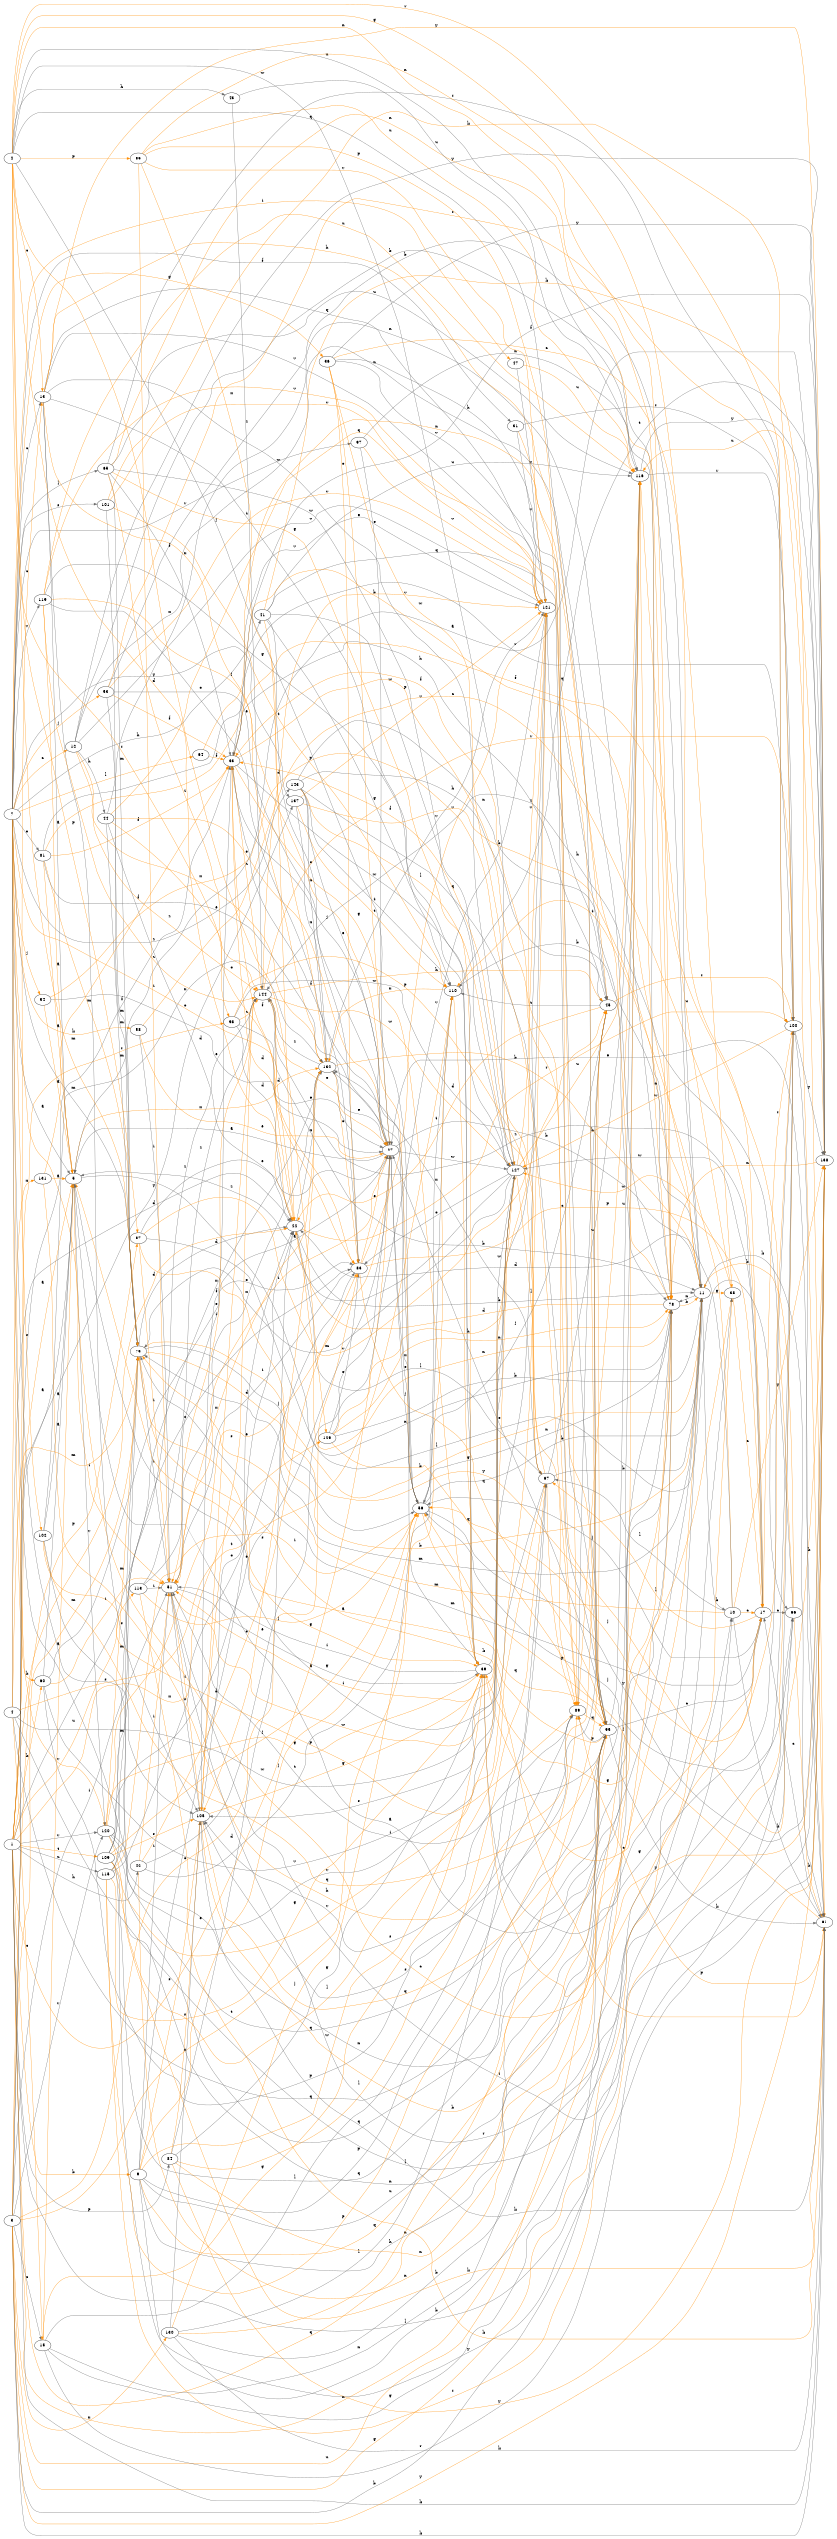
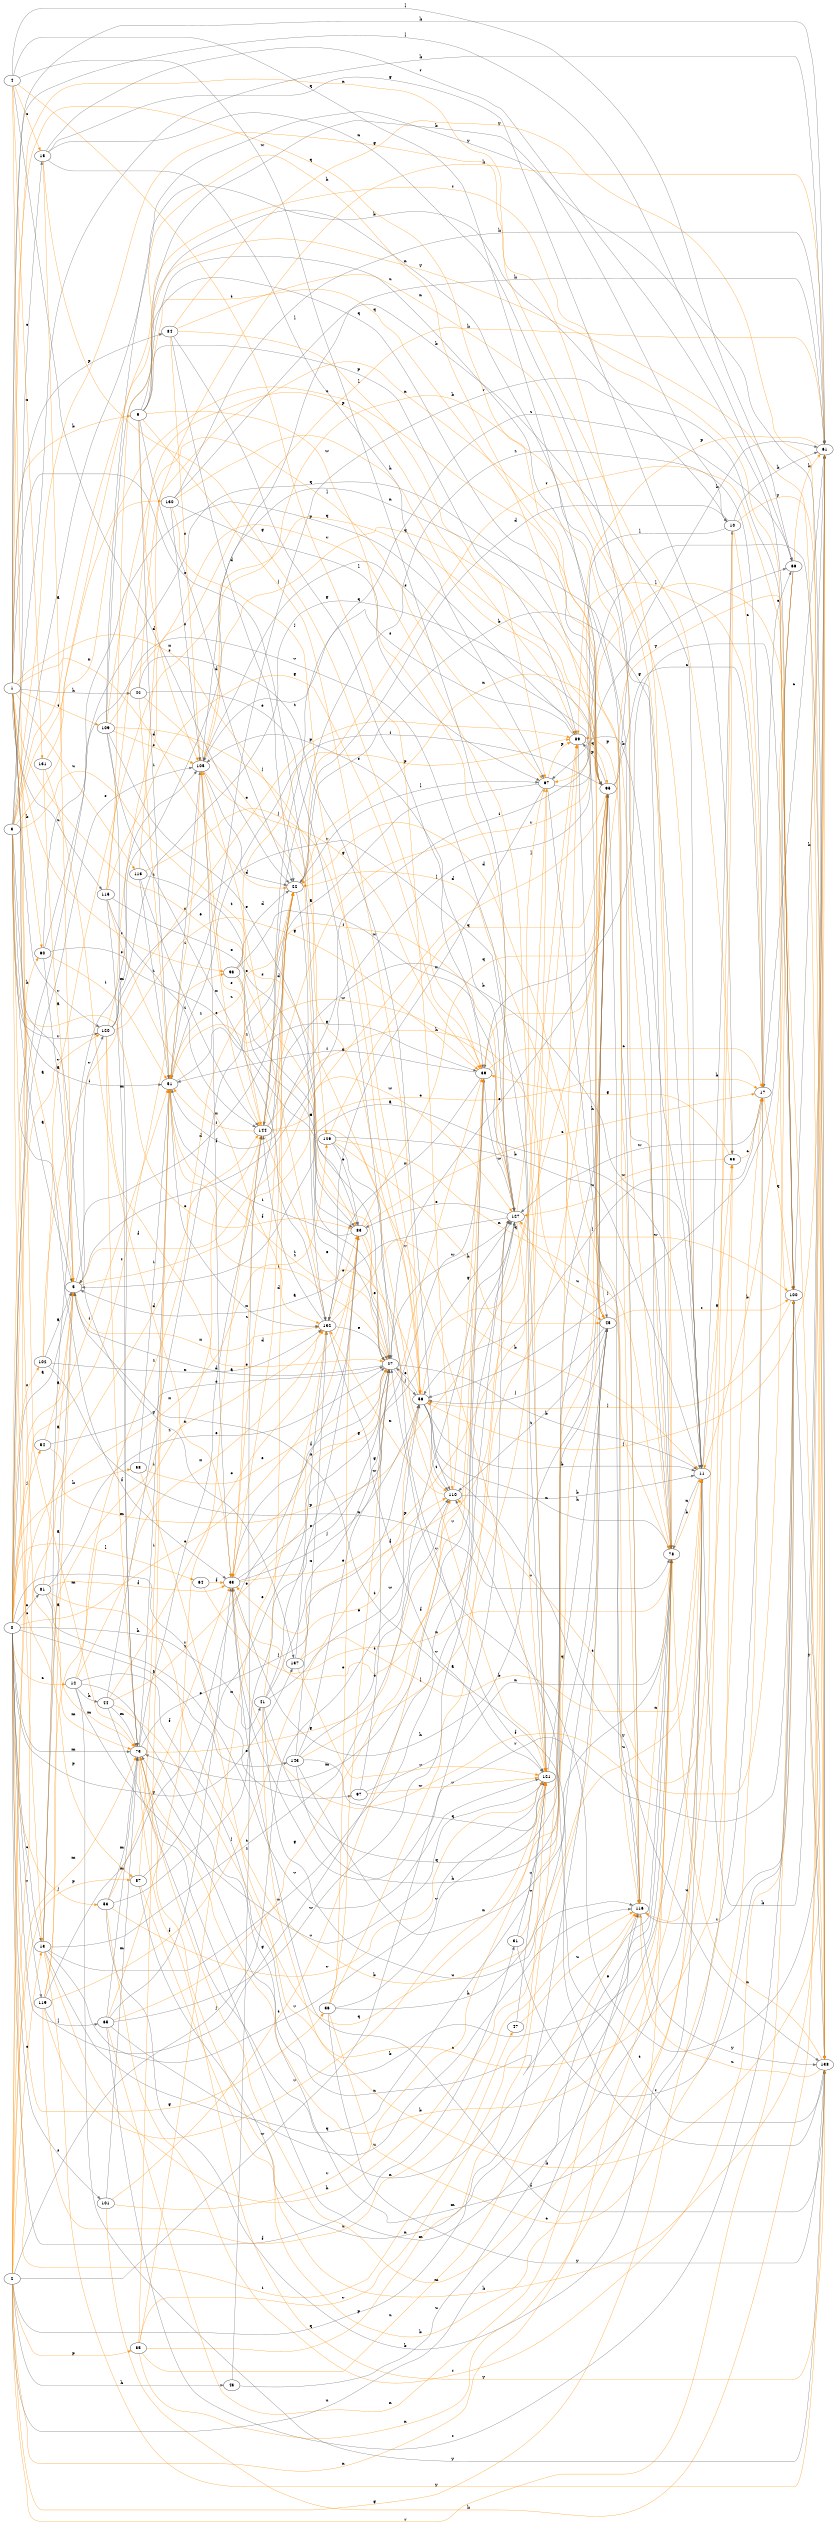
node "7": label "7" -> "0"
edge "17" -> "100": label "r" -> "q"
edge "87" -> "121": removed, label "v"
